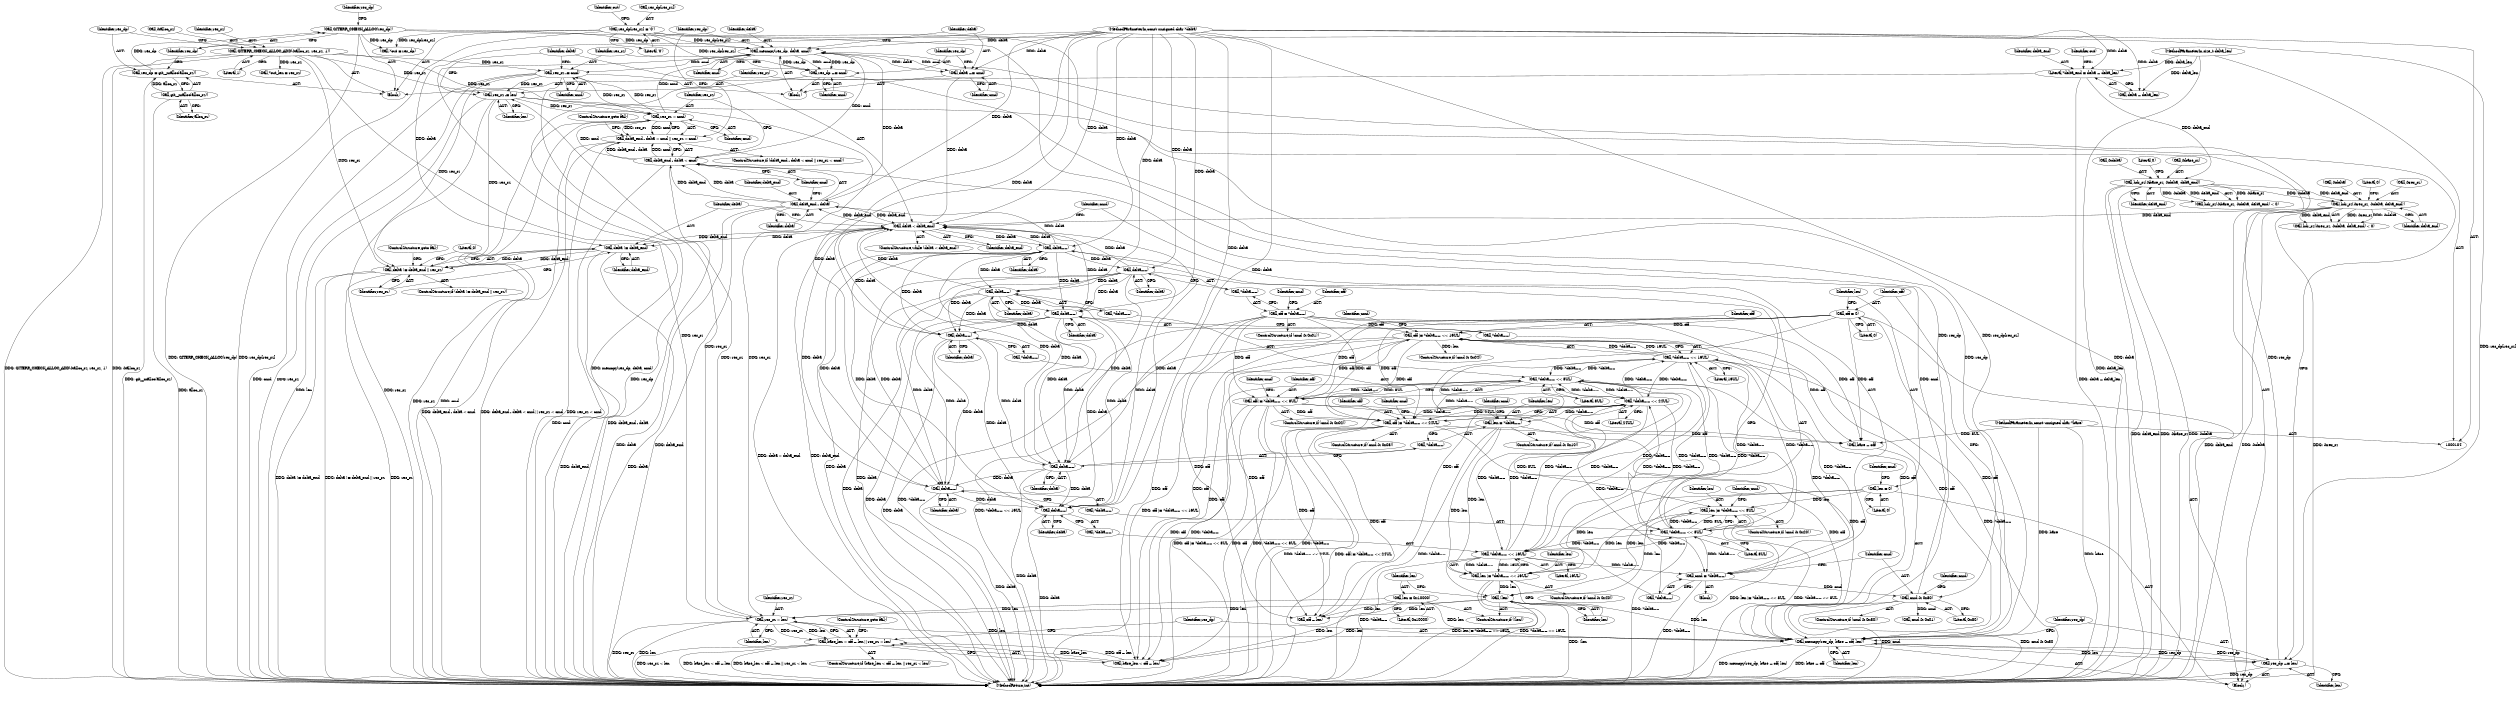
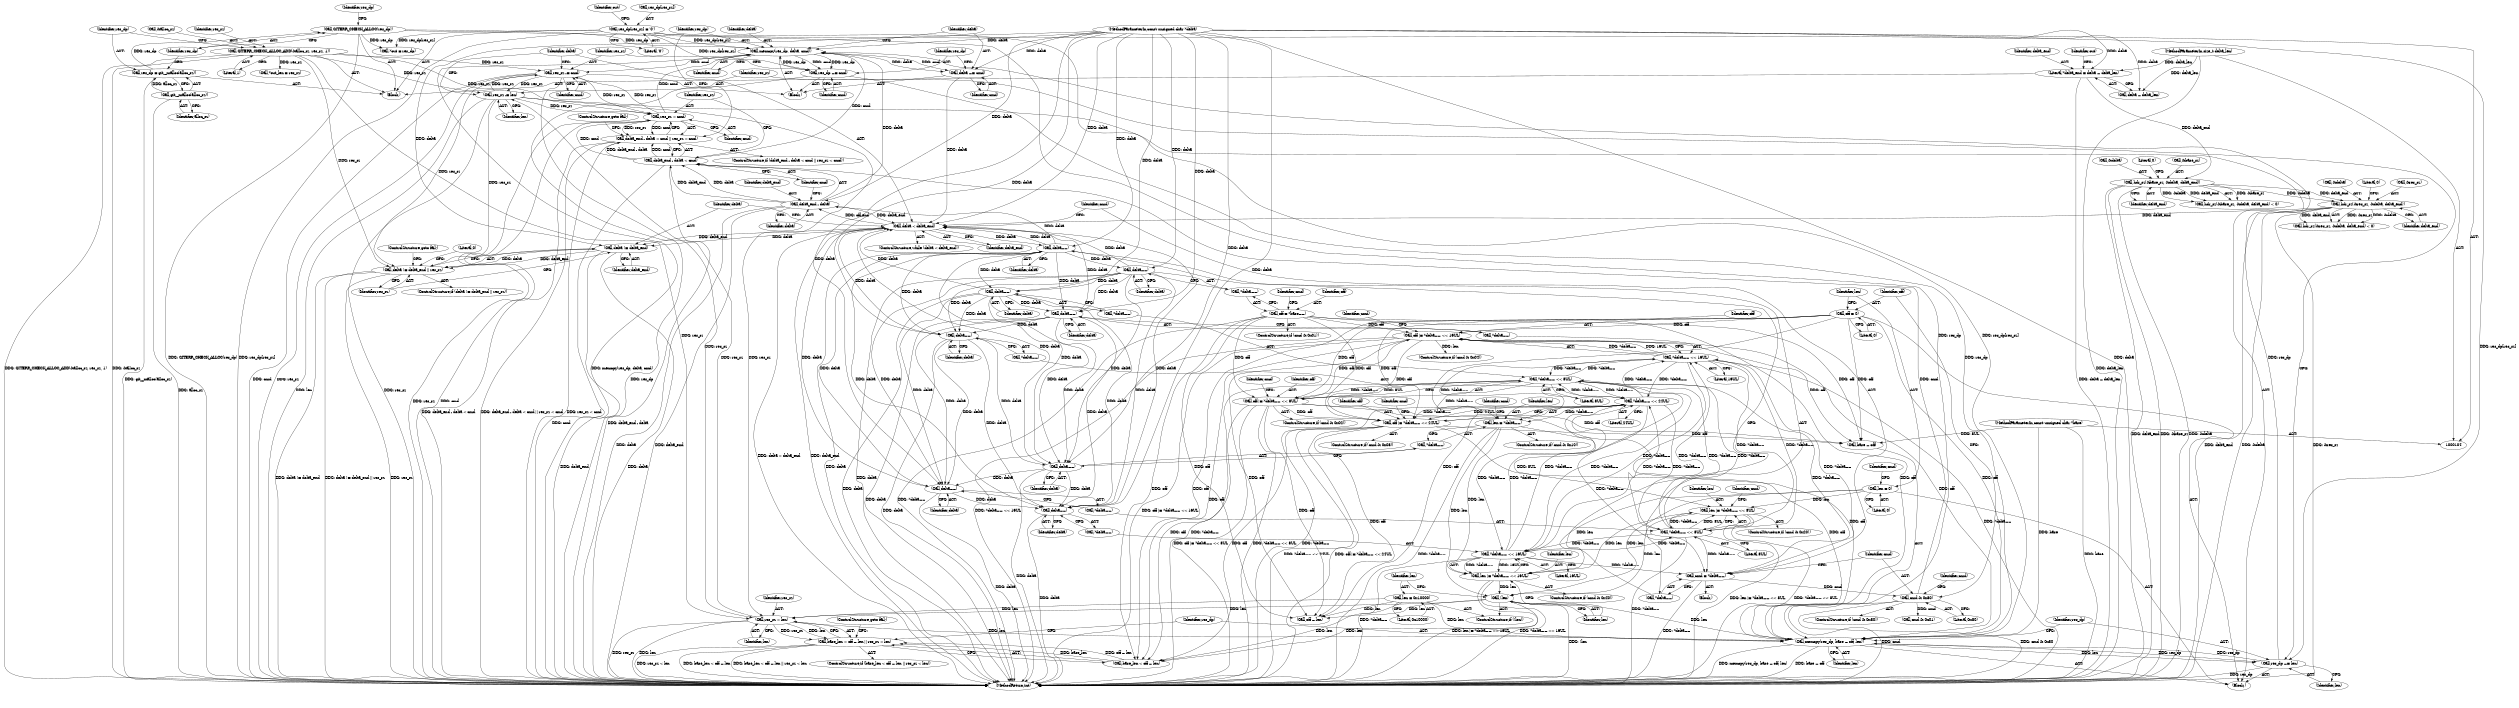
edge "(Call,res_sz -= len)" -> "(Call,res_sz -= cmd)": added, label "DDG: res_sz"
edge "(Call,delta < delta_end)" -> "(Call,delta_end - delta)": label "DDG: delta_end" -> "DDG: off_end"
node "(Call,off = *delta++)": label "(Call,off = *delta++)" -> "(Call,off = *base++)"
